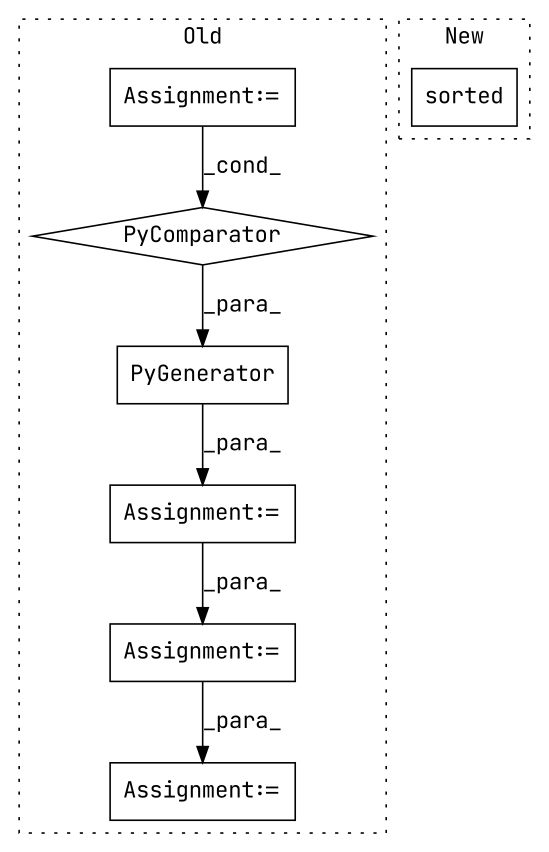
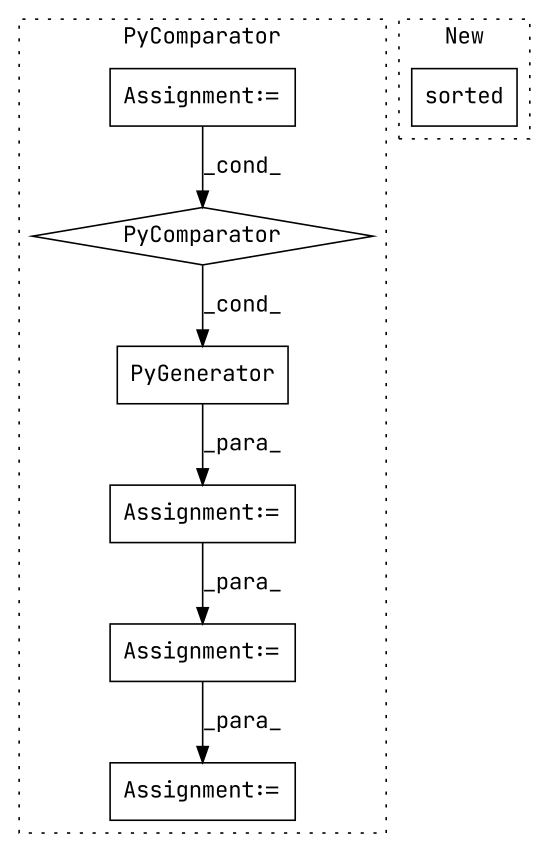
cluster "Old": label "Old" -> "PyComparator"
edge "PyComparator" -> "PyGenerator": label "_para_" -> "_cond_"
